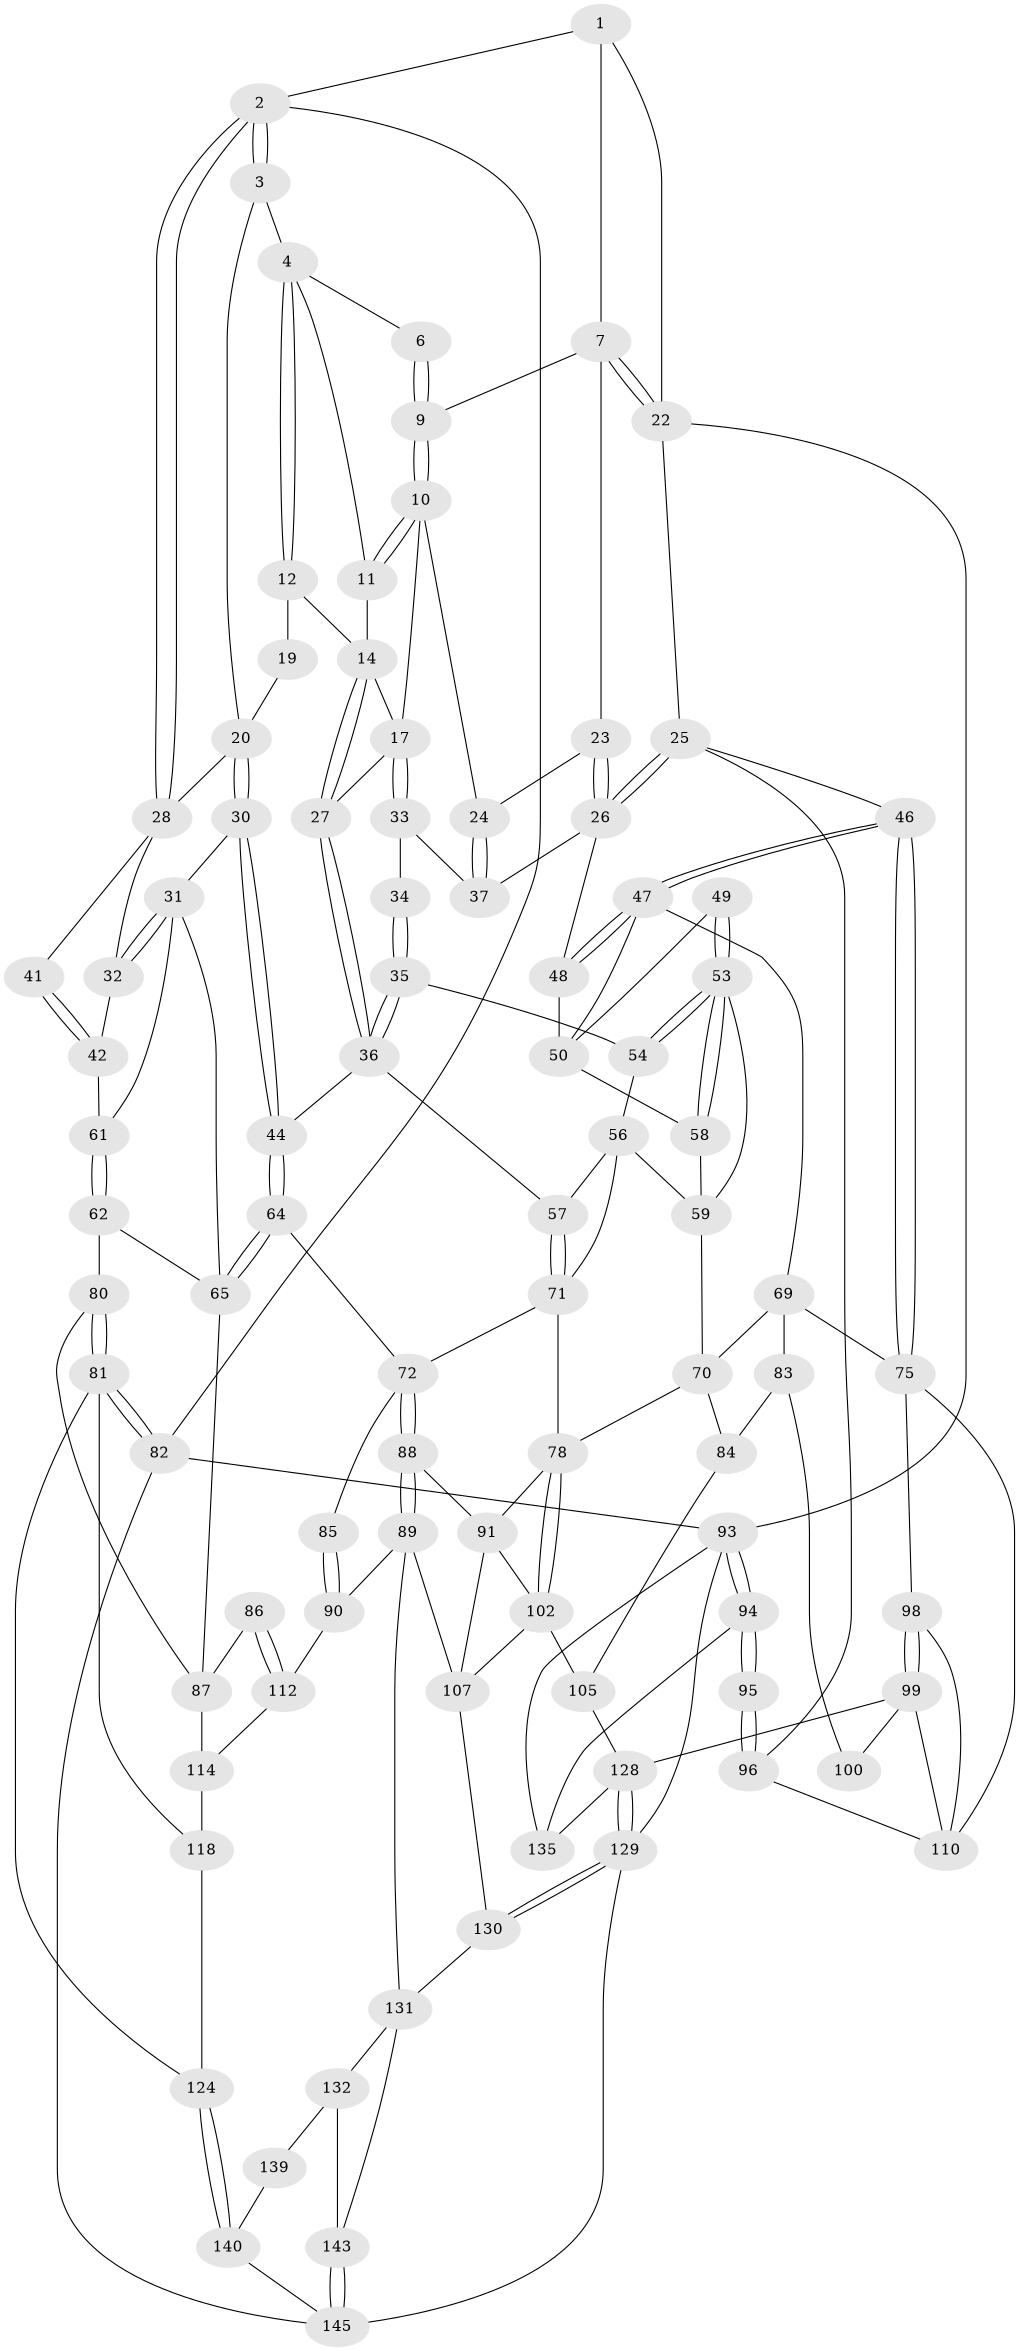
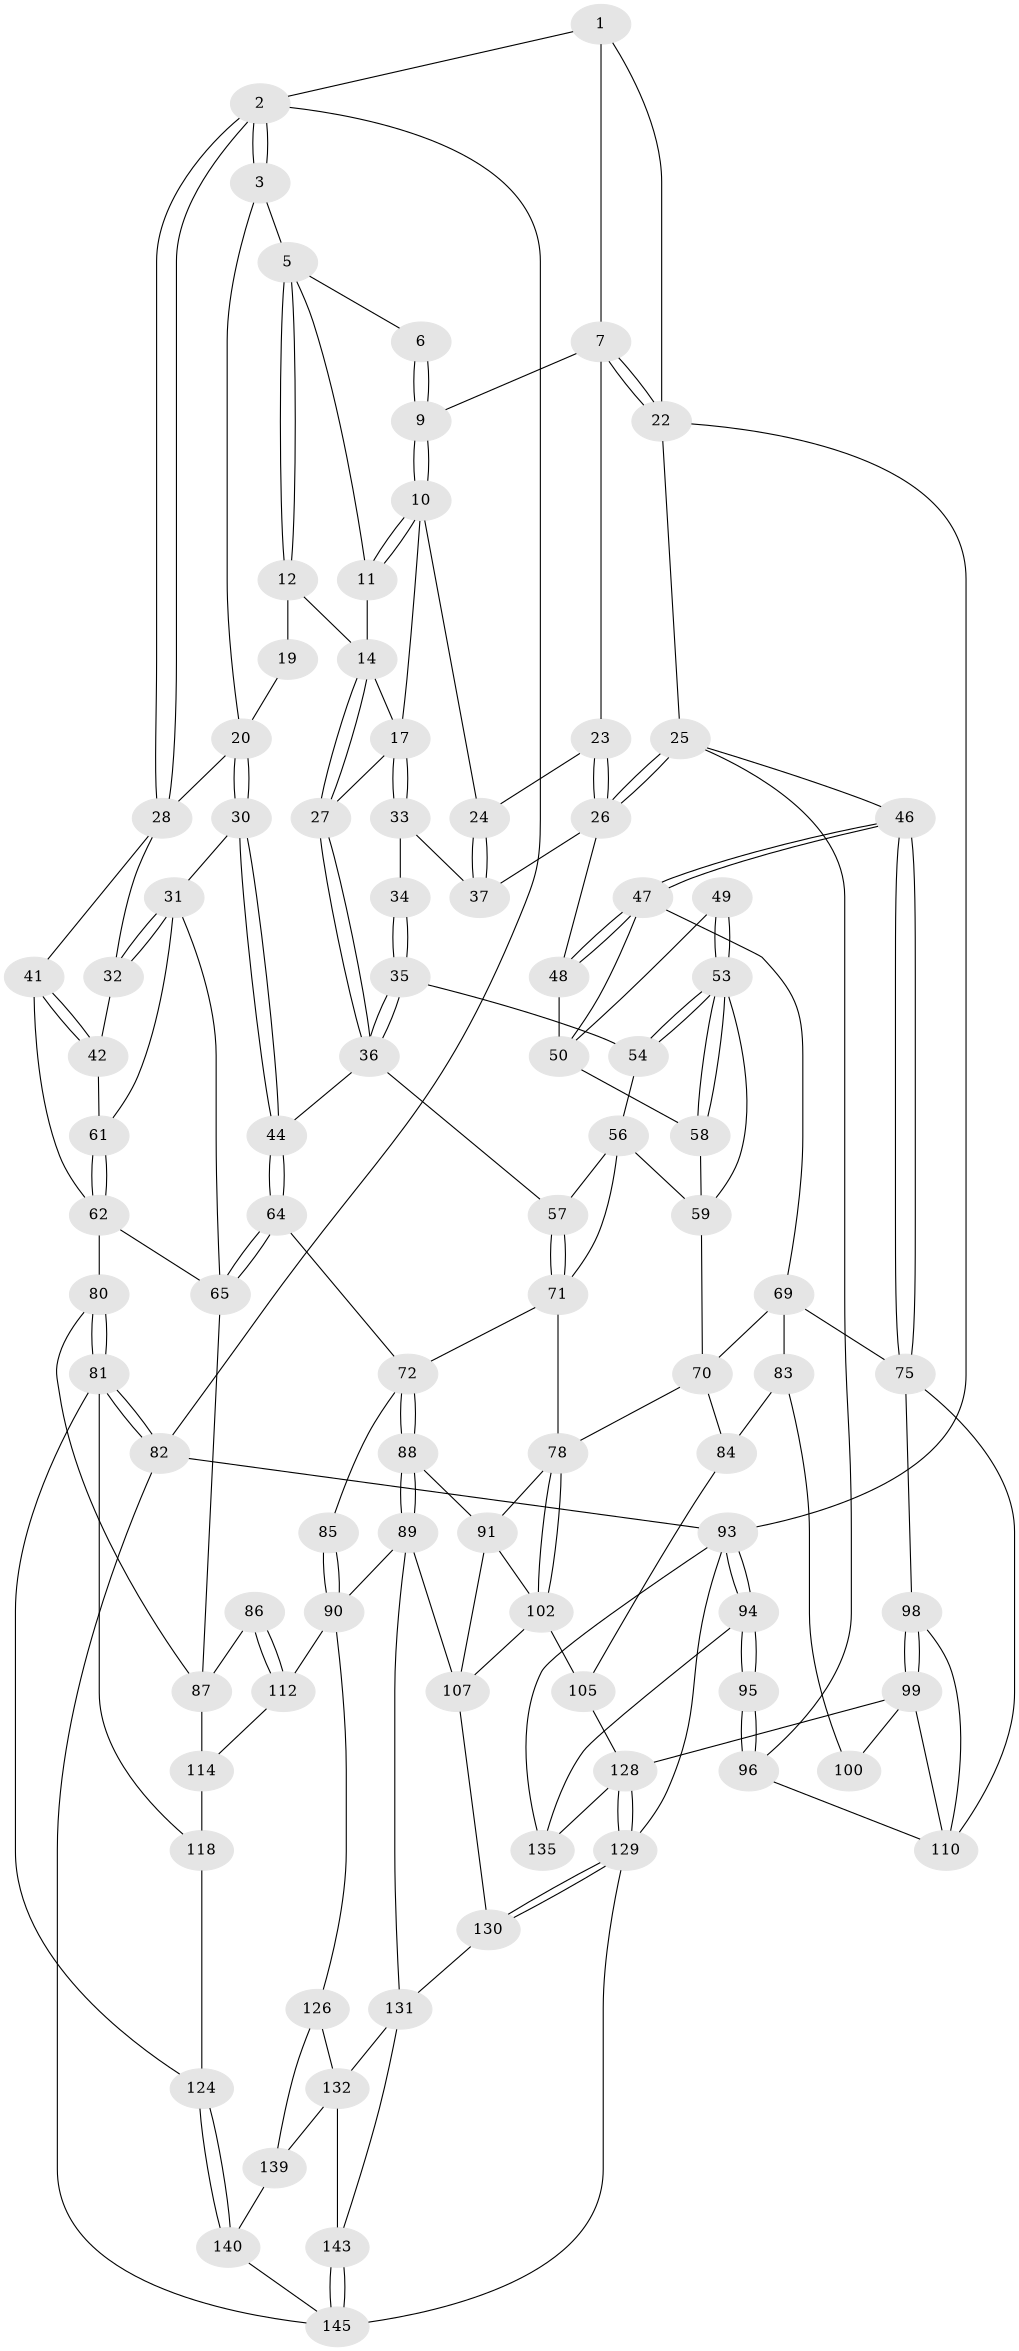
node "4": label "4" -> "5"
edge "41" -- "62": added
node "126": added
